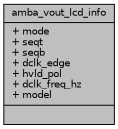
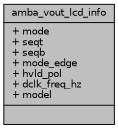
node "amba_vout_lcd_info": text "+ dclk_edge" -> "+ mode_edge"
